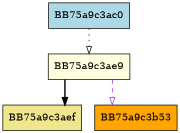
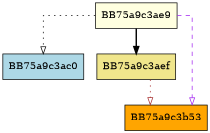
edge "BB75a9c3ac0" -> "BB75a9c3ae9": reversed
edge "BB75a9c3aef" -> "BB75a9c3b53": added
